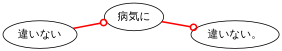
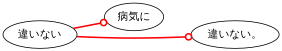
edge "病気に" -> "違いない。": now "違いない" -> "違いない。"
